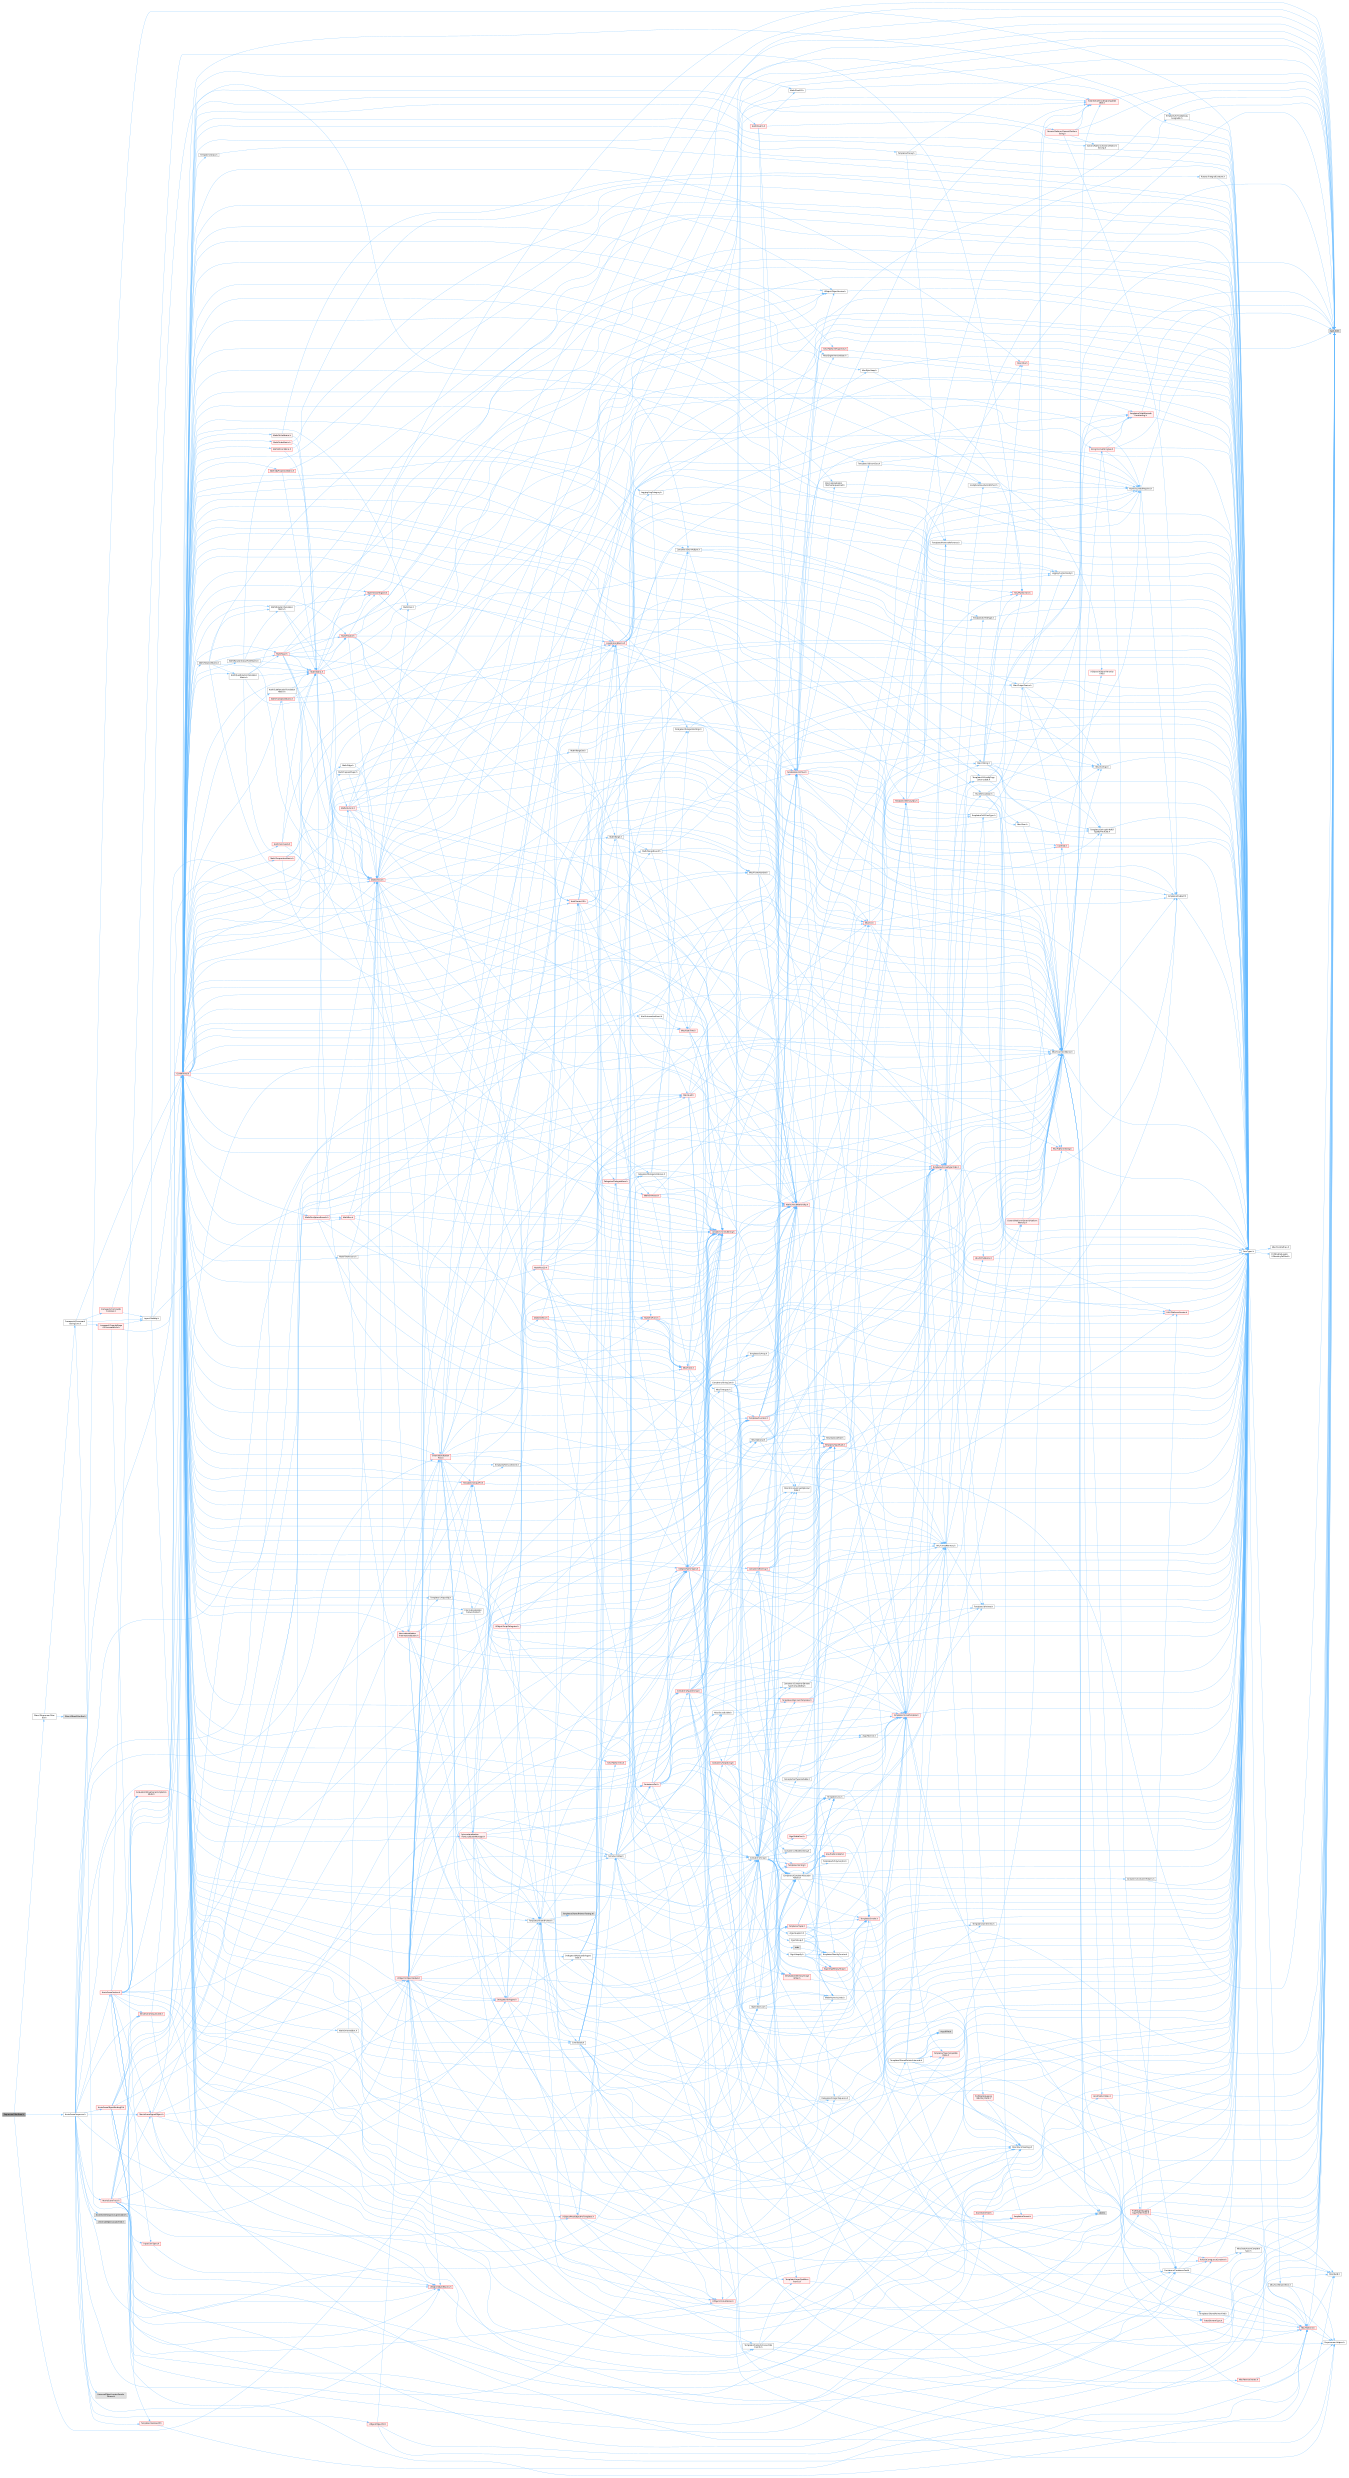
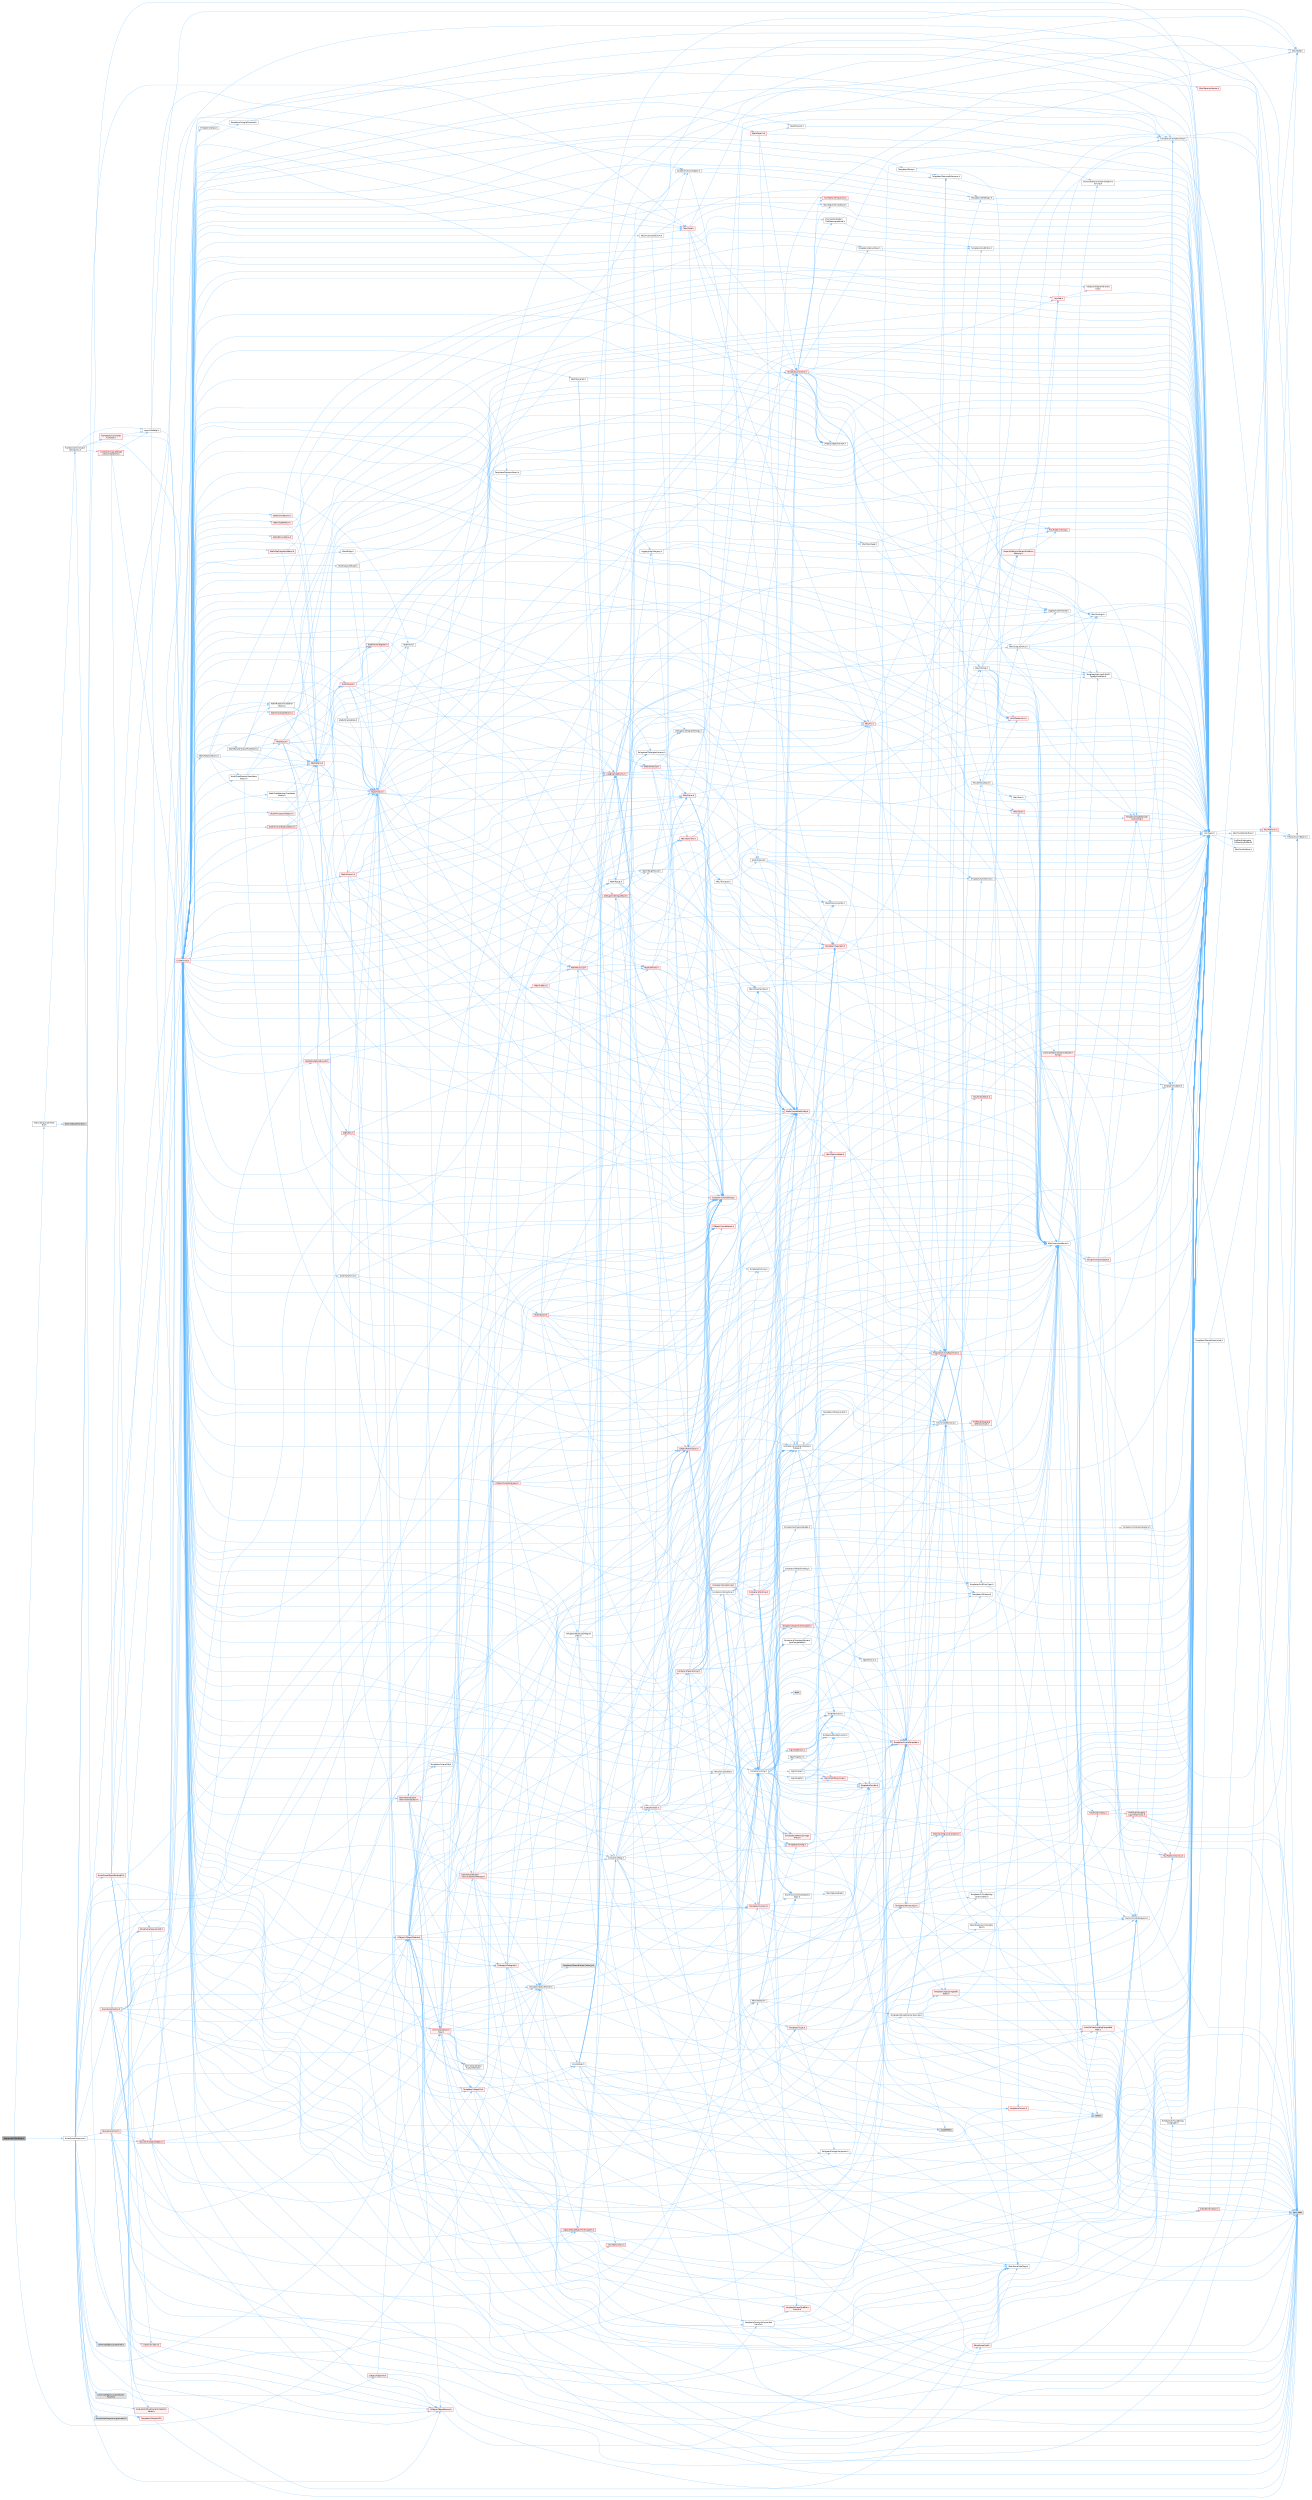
node "Rotator/IntegralConstant.h": label "Rotator/IntegralConstant.h" -> "Templates/IntegralConstant.h"
node "BoxSphereBounds/AndOrNot.h": label "BoxSphereBounds/AndOrNot.h" -> "Templates/AndOrNot.h"
node "Math/Commands.h": label "Math/Commands.h" -> "Math/InverseRotationMatrix.h"
edge "Misc/Optional.h" -> "Misc/OptionalFwd.h": now "Misc/Optional.h" -> "Templates/SharedPointerInternals.h"
edge "limits" -> "Templates/IdentityFunctor.h": now "Containers/Array.h" -> "Templates/IdentityFunctor.h"
edge "Containers/ContainersFwd.h" -> "Traits/IsContiguousContainer.h": reversed
edge "MovieSceneSequence.h" -> "MovieSceneFwd.h": added
